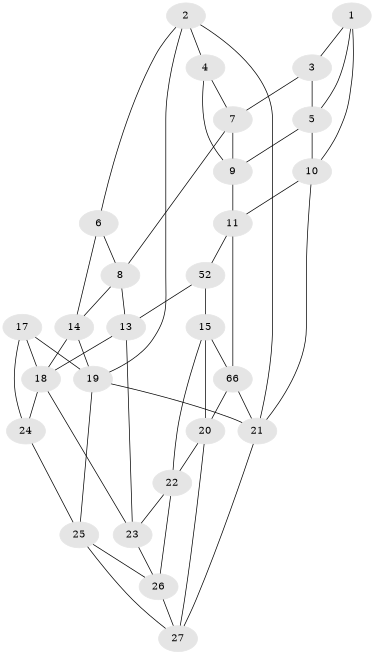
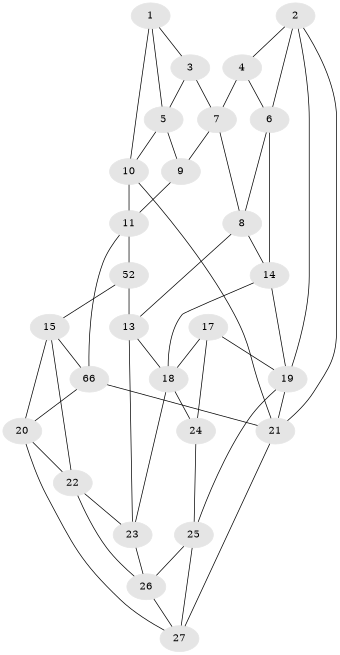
edge "4" -- "9": now "4" -- "6"
